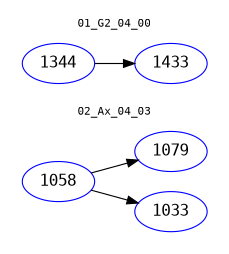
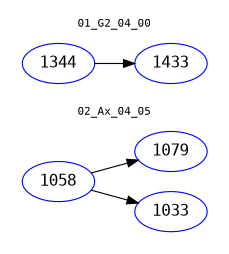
cluster "02_Ax_04_03": label "02_Ax_04_03" -> "02_Ax_04_05"
